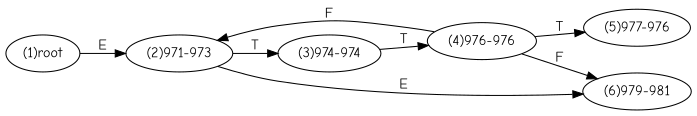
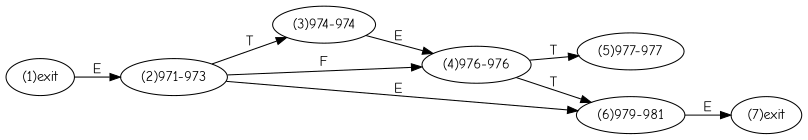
edge "(4)976-976" -> "(2)971-973": reversed
node "(5)977-976": label "(5)977-976" -> "(5)977-977"
edge "(3)974-974" -> "(4)976-976": label "T" -> "E"
node "(1)root": label "(1)root" -> "(1)exit"
edge "(4)976-976" -> "(6)979-981": label "F" -> "T"
node "(7)exit": added
